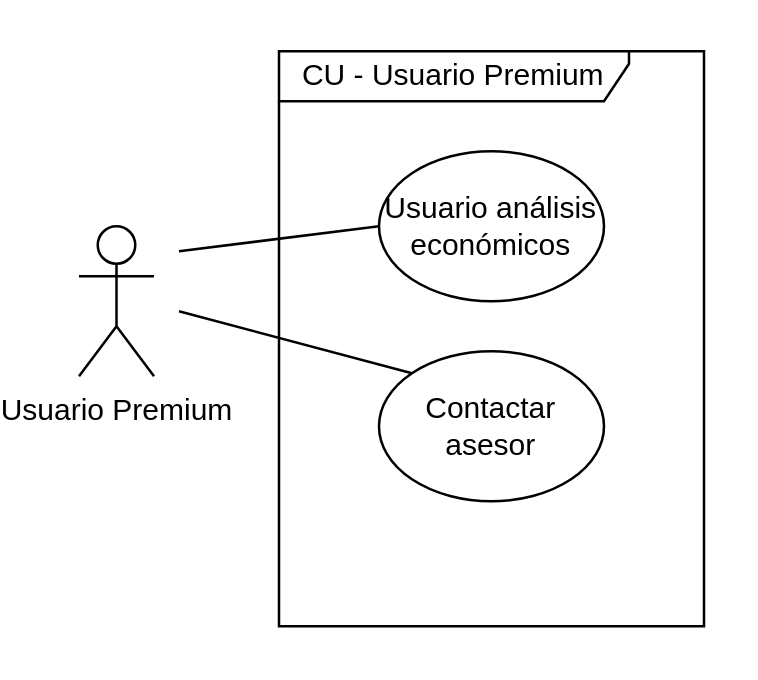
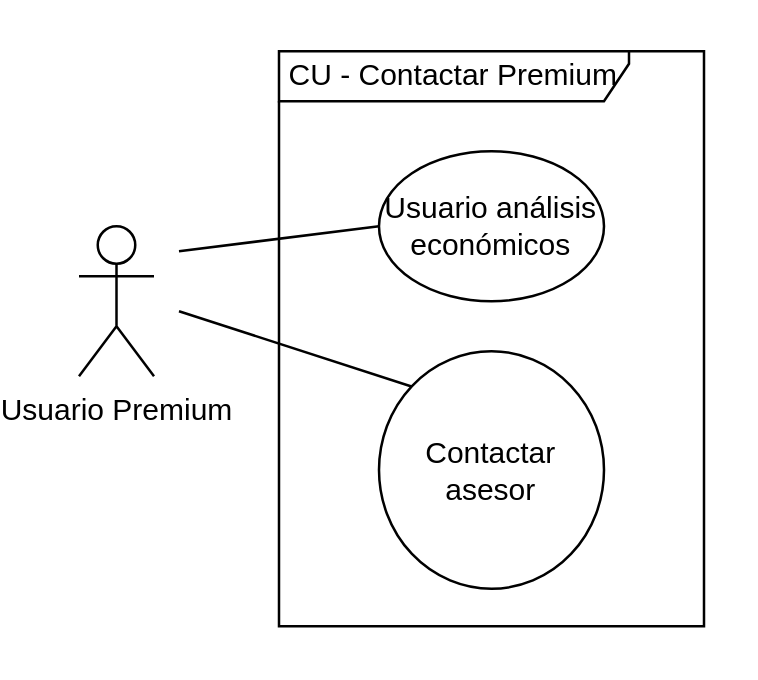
node "CU - Usuario Premium": label "CU - Usuario Premium" -> "CU - Contactar Premium"
node "Contactar asesor": size 225x150 -> 225x238
